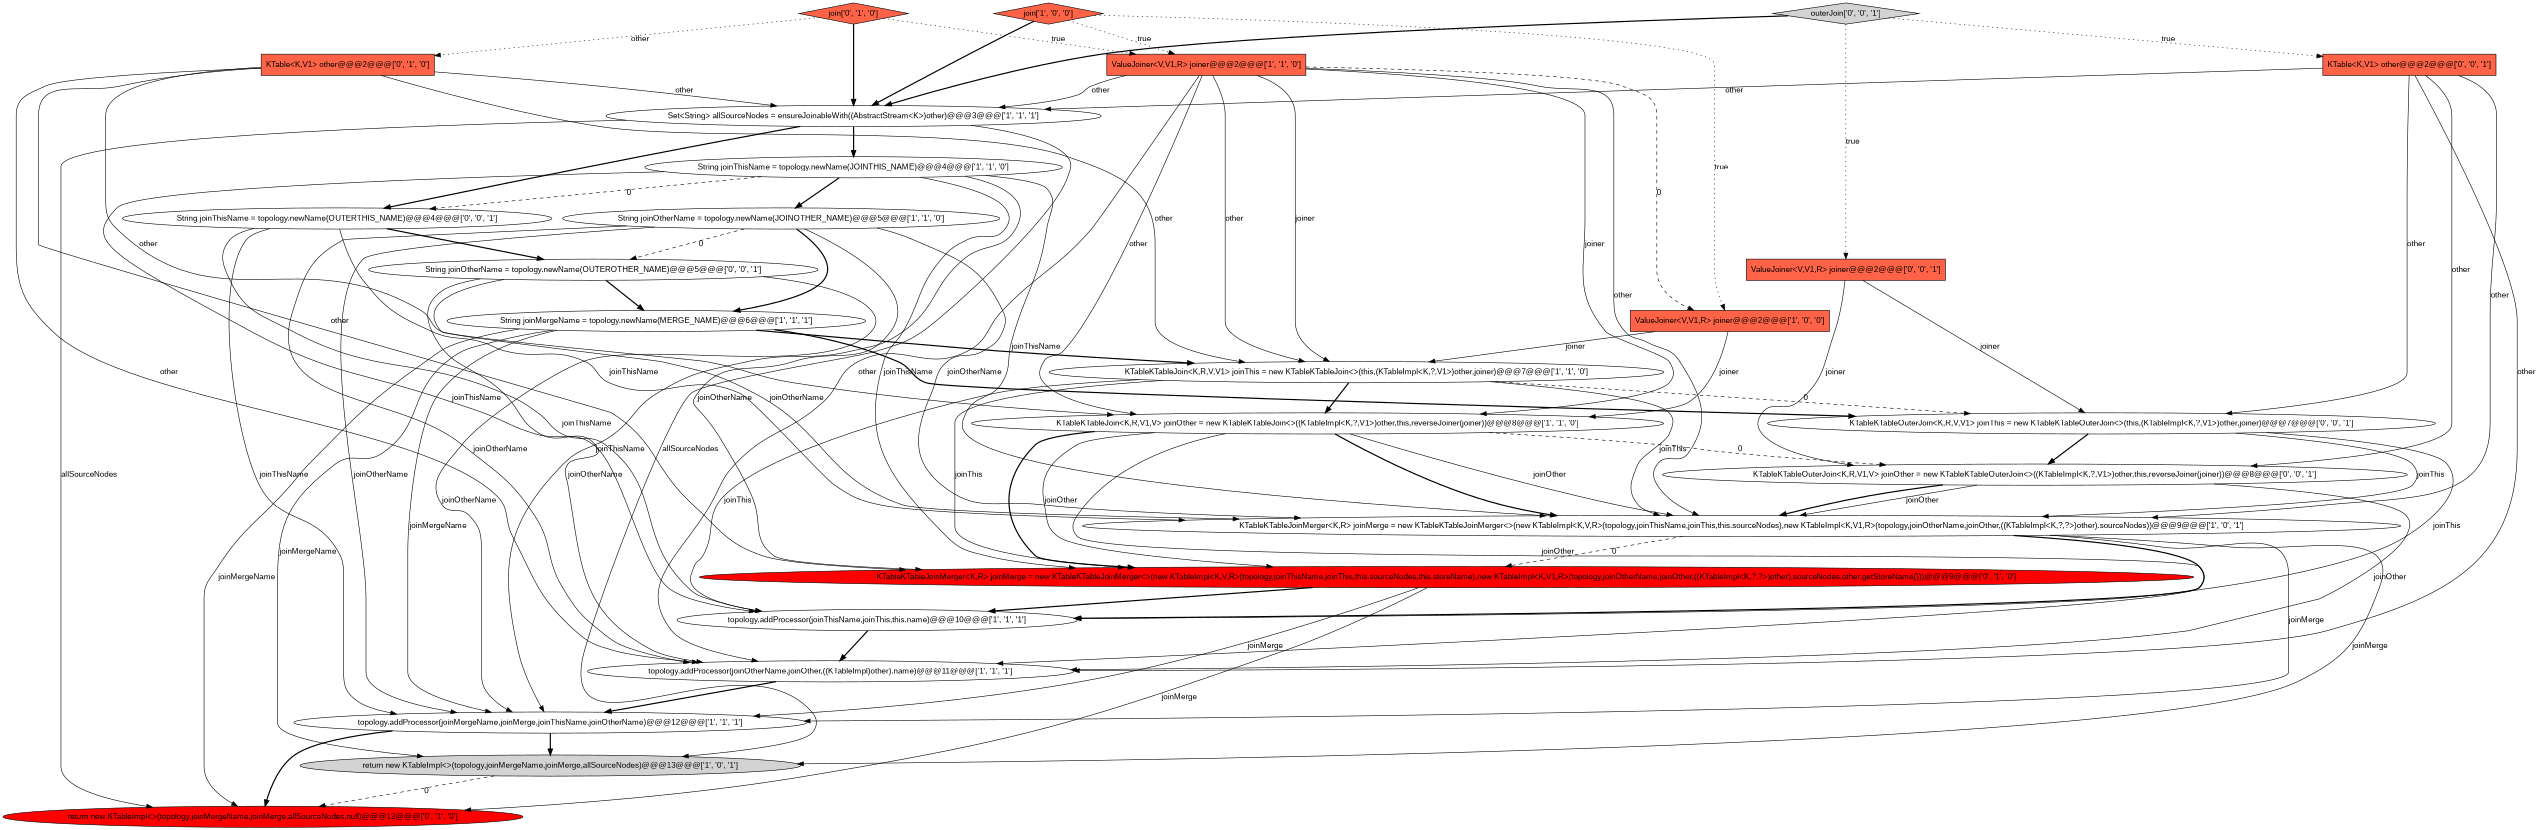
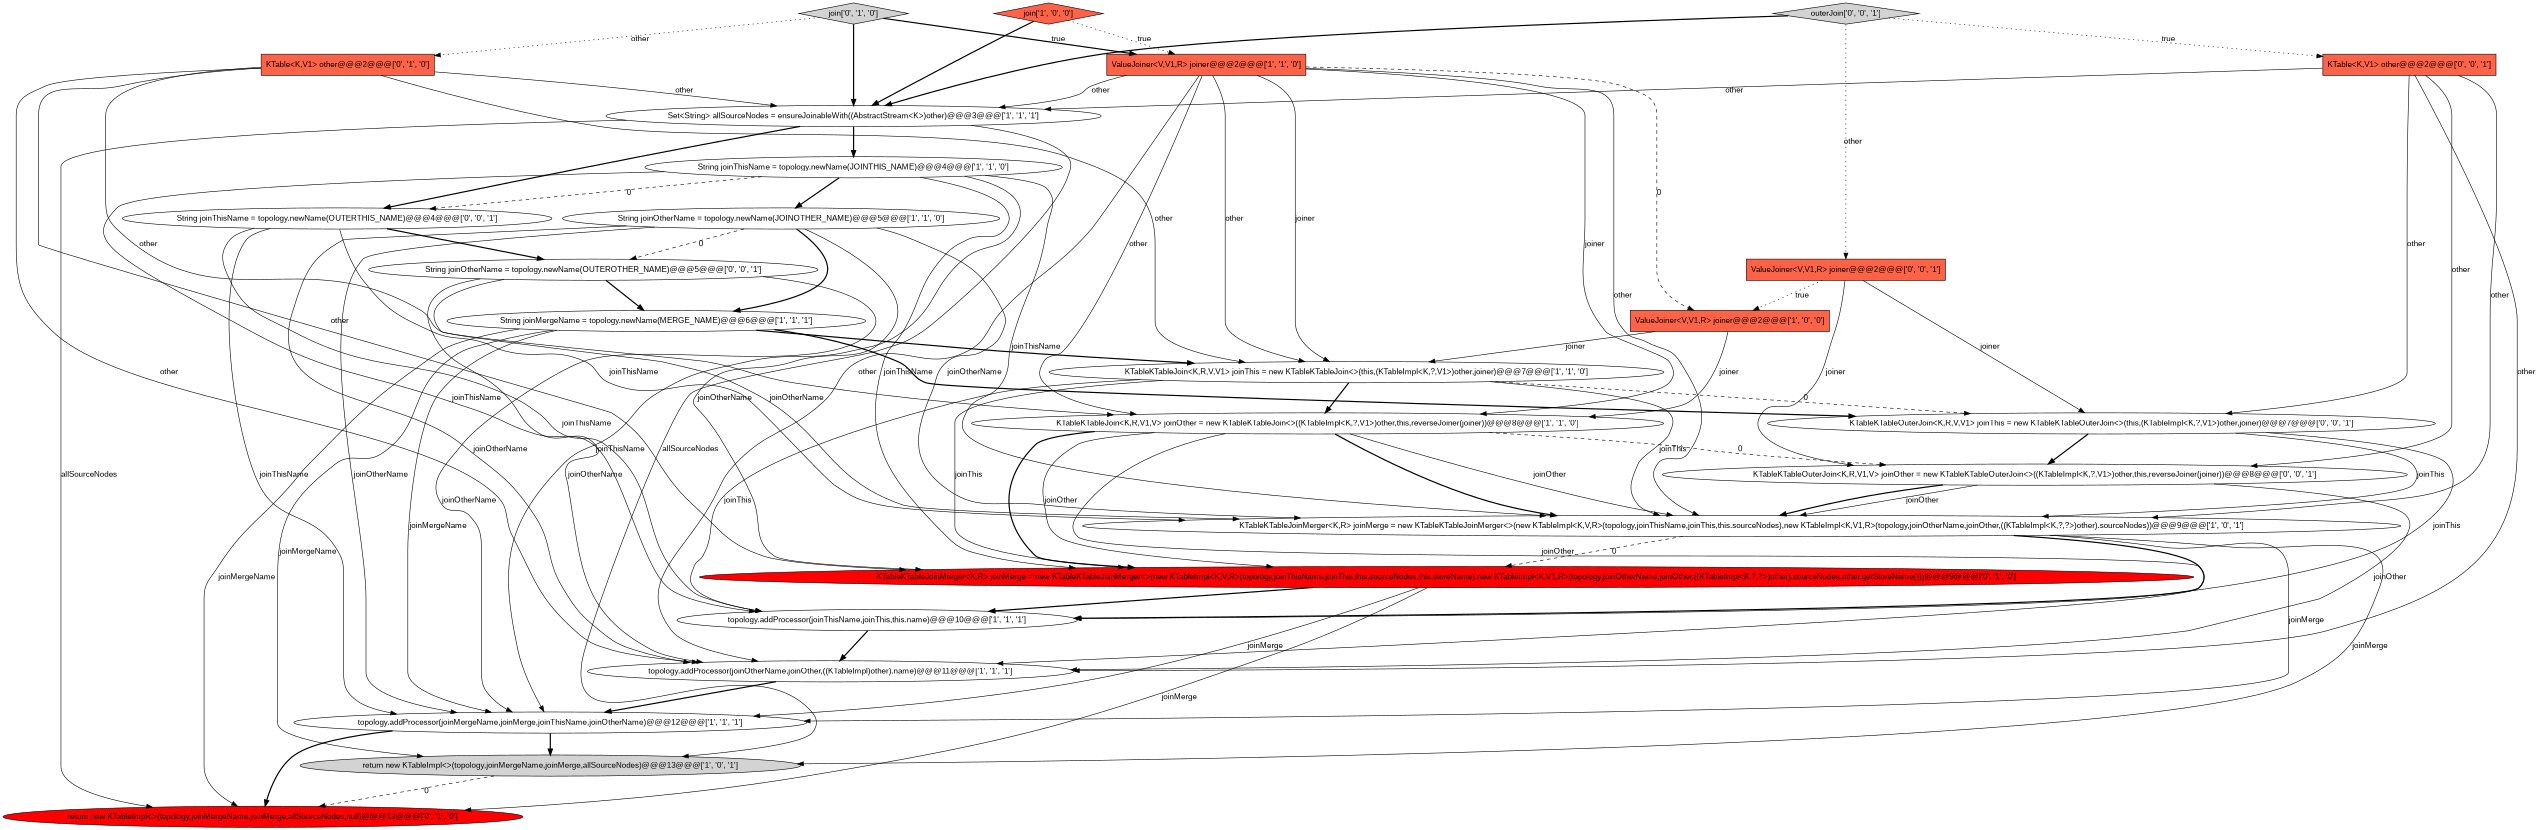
node "join['0', '1', '0']": fillcolor tomato -> lightgray
edge "join['1', '0', '0']" -> "ValueJoiner<V,V1,R> joiner@@@2@@@['1', '0', '0']": now "ValueJoiner<V,V1,R> joiner@@@2@@@['0', '0', '1']" -> "ValueJoiner<V,V1,R> joiner@@@2@@@['1', '0', '0']"
edge "join['0', '1', '0']" -> "ValueJoiner<V,V1,R> joiner@@@2@@@['1', '1', '0']": style dotted -> bold
edge "outerJoin['0', '0', '1']" -> "ValueJoiner<V,V1,R> joiner@@@2@@@['0', '0', '1']": label "true" -> "other"
